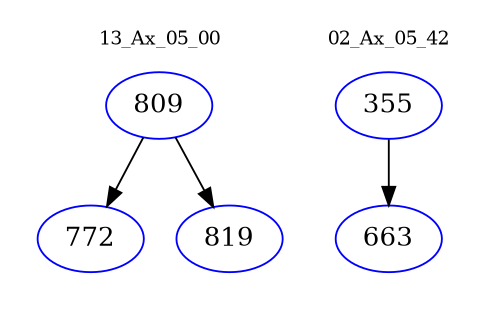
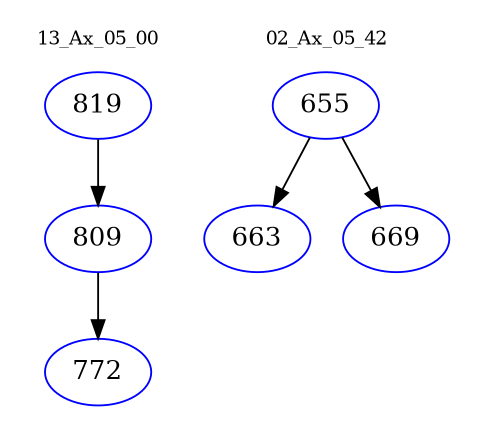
node "355": label "355" -> "655"
edge "809" -> "819": reversed
node "669": added
